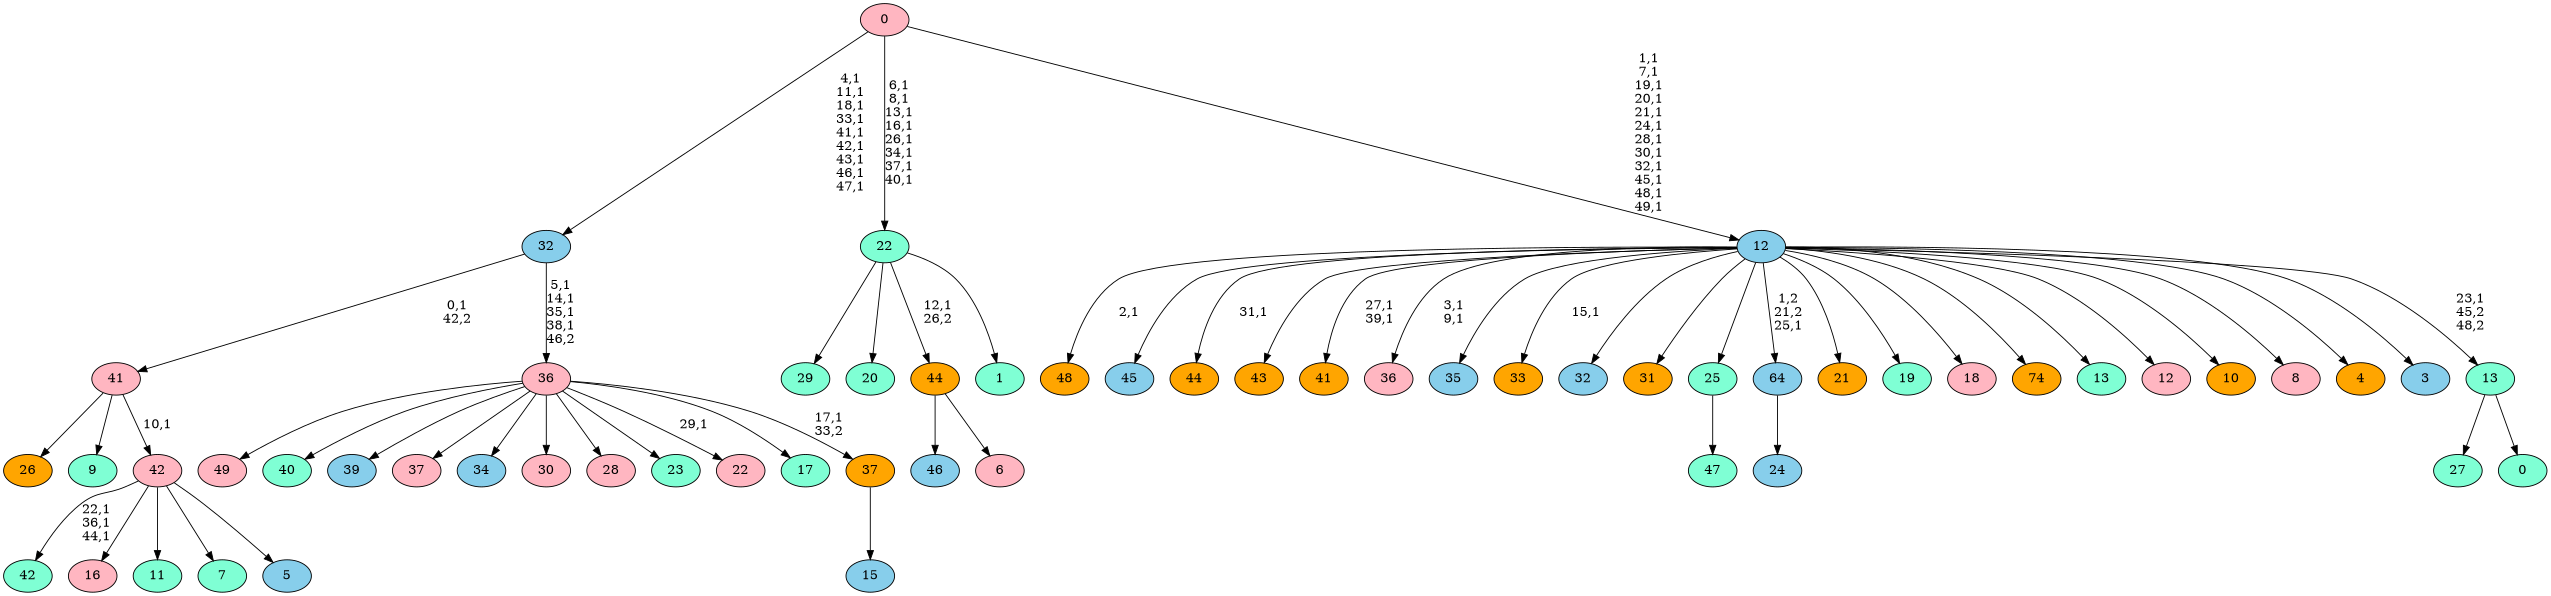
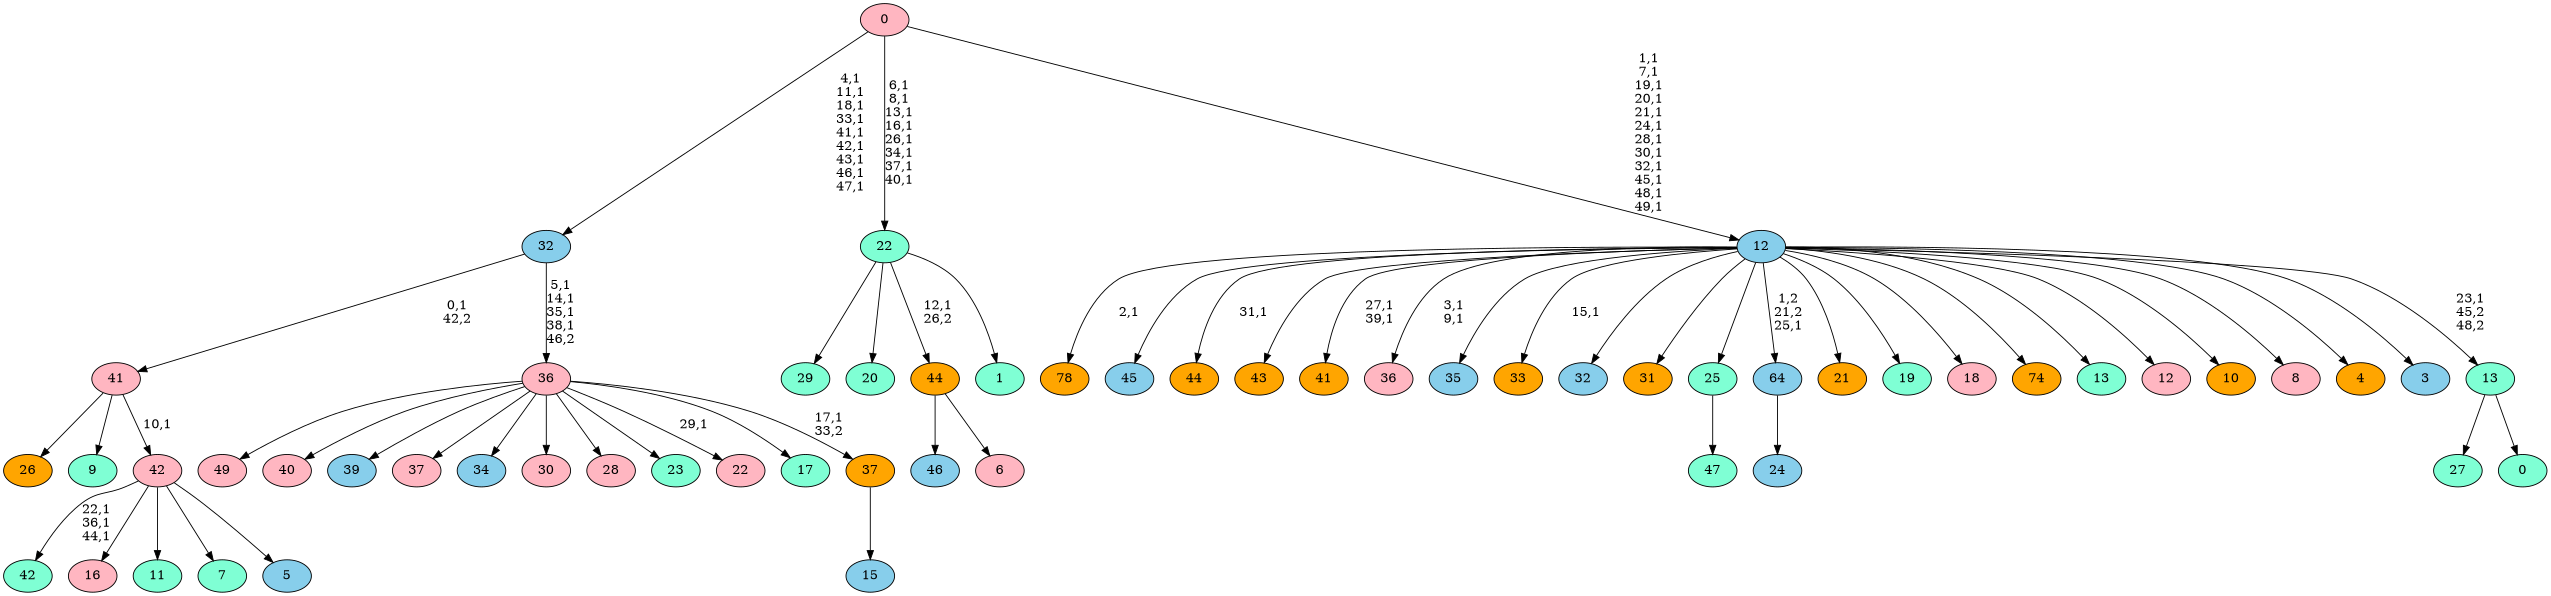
node "48": label "48" -> "78"
node "40": fillcolor aquamarine -> lightpink
